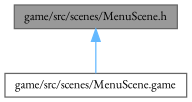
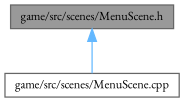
node "game/src/scenes/MenuScene.game": label "game/src/scenes/MenuScene.game" -> "game/src/scenes/MenuScene.cpp"
